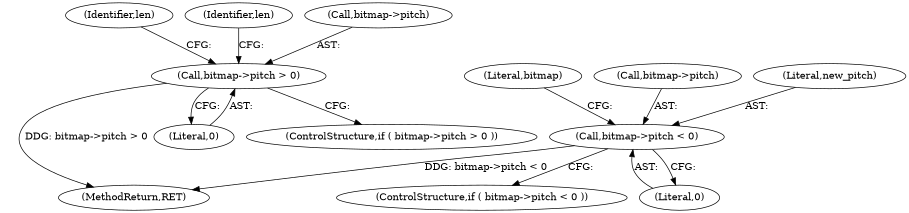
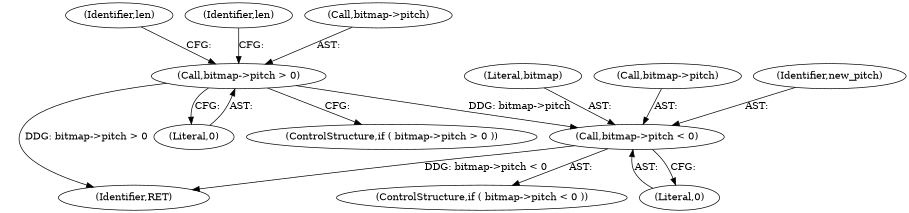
node "(Literal,new_pitch)": label "(Literal,new_pitch)" -> "(Identifier,new_pitch)"
edge "(Call,bitmap->pitch > 0)" -> "(Call,bitmap->pitch < 0)": added, label "DDG: bitmap->pitch"
edge "(Literal,bitmap)" -> "(Call,bitmap->pitch < 0)": label "CFG: " -> "AST: "
edge "(Call,bitmap->pitch < 0)" -> "(ControlStructure,if ( bitmap->pitch < 0 ))": label "CFG: " -> "AST: "
node "(MethodReturn,RET)": label "(MethodReturn,RET)" -> "(Identifier,RET)"
